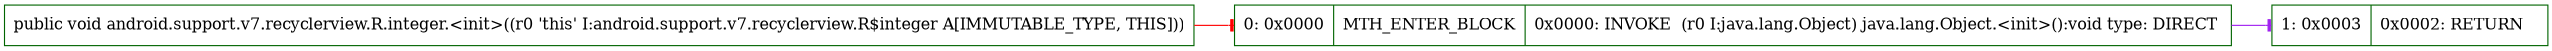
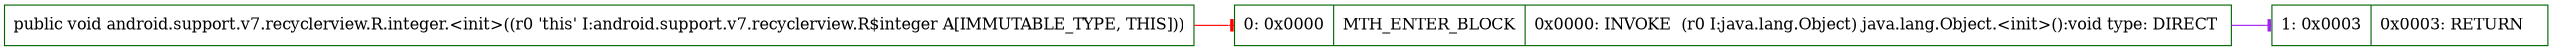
node "1: 0x0003": text "0x0002: RETURN" -> "0x0003: RETURN"
